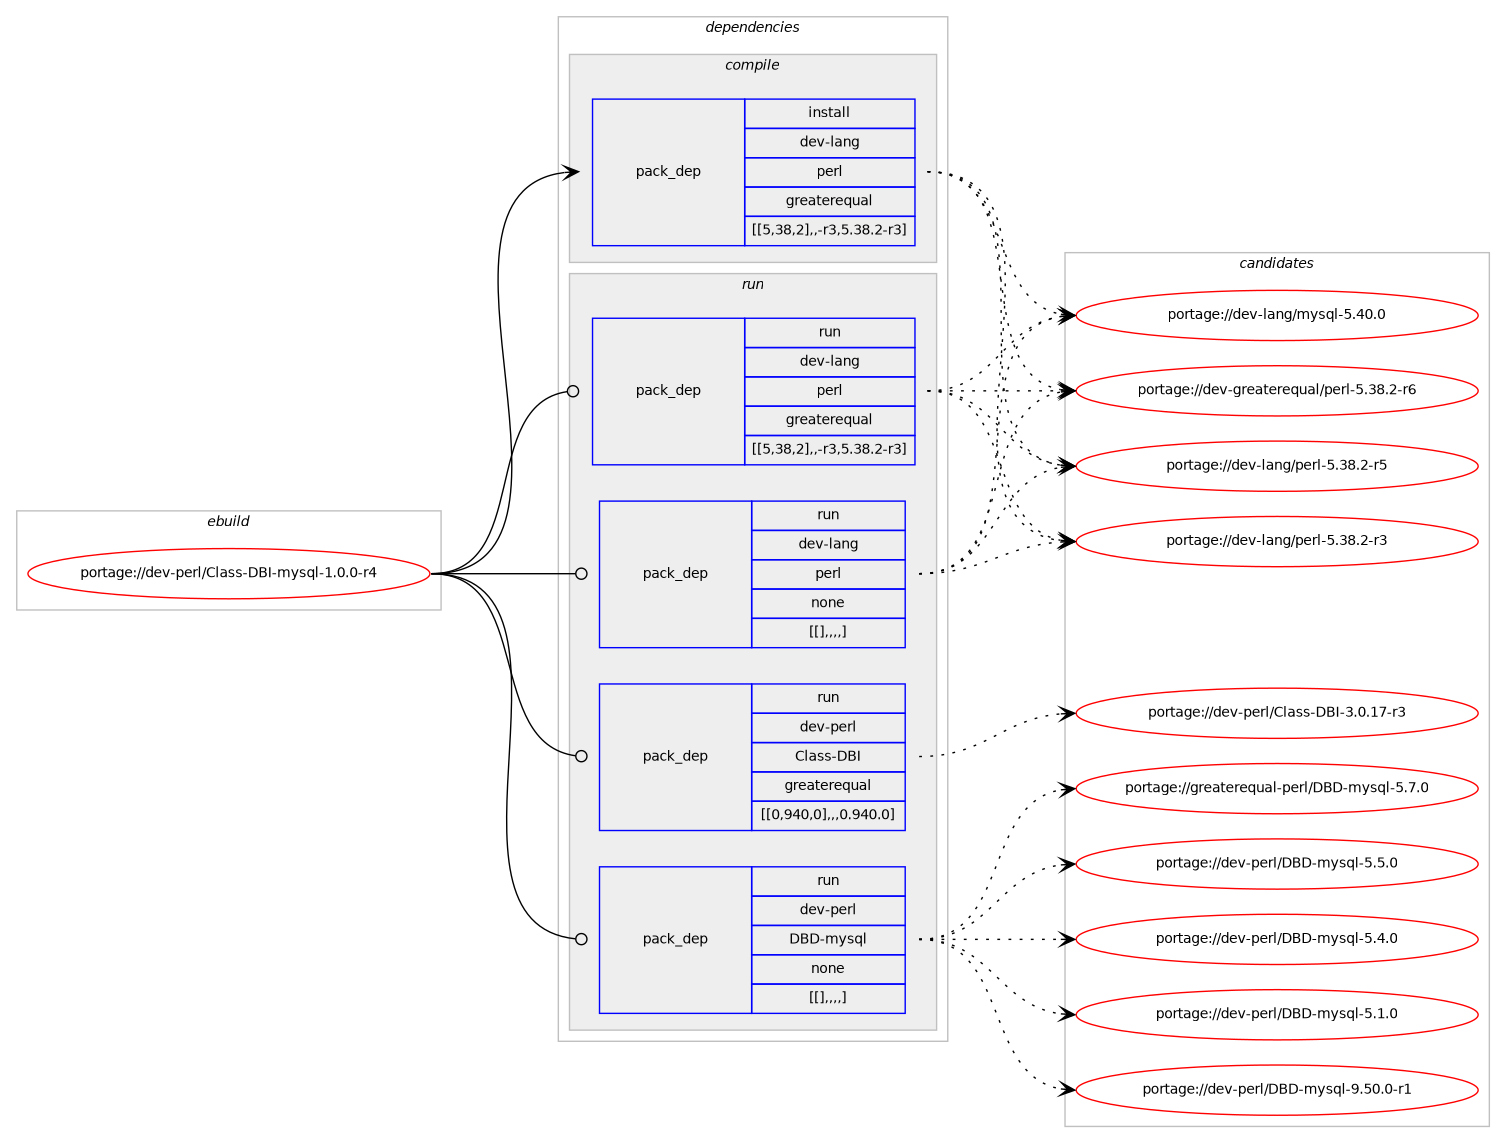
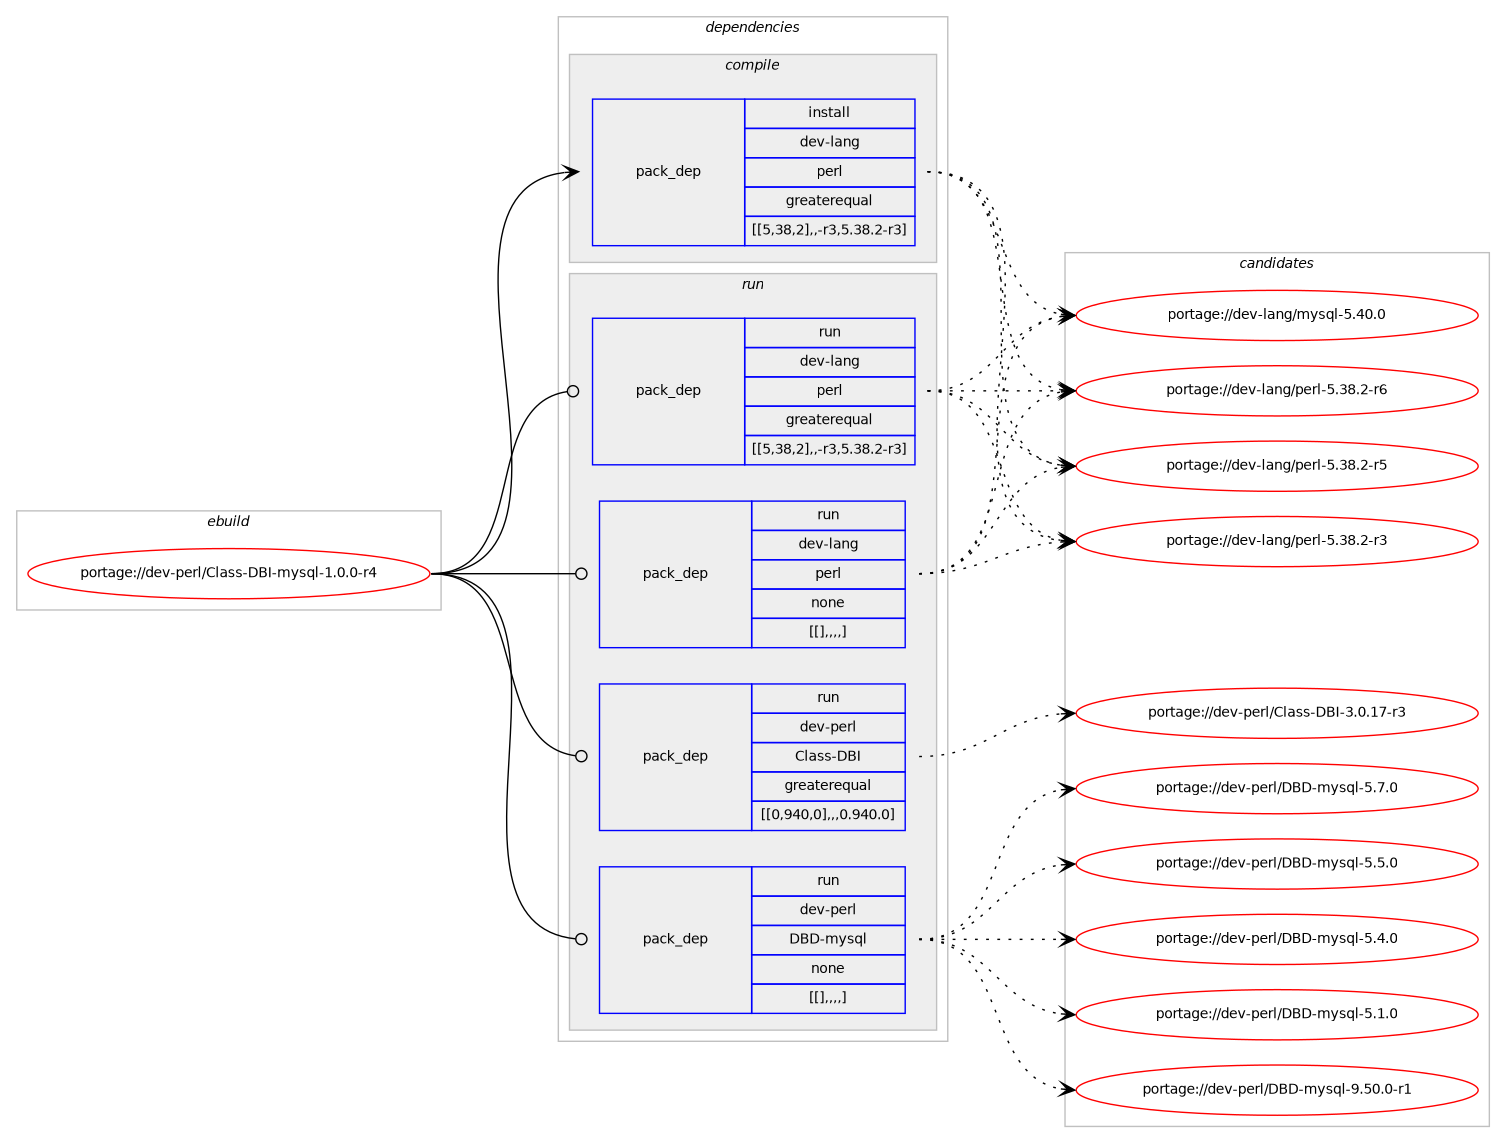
node "portage://dev-greaterequal/perl-5.38.2-r6": label "portage://dev-greaterequal/perl-5.38.2-r6" -> "portage://dev-lang/perl-5.38.2-r6"
node "portage://greaterequal-perl/DBD-mysql-5.7.0": label "portage://greaterequal-perl/DBD-mysql-5.7.0" -> "portage://dev-perl/DBD-mysql-5.7.0"
